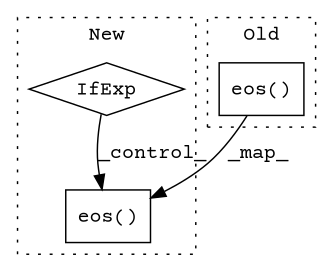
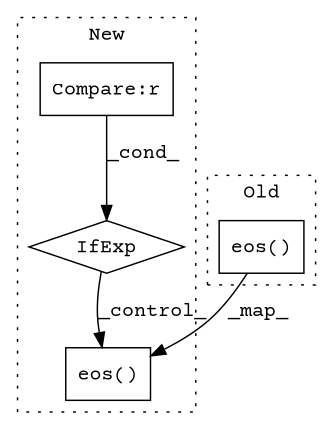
node "Compare:r": added
